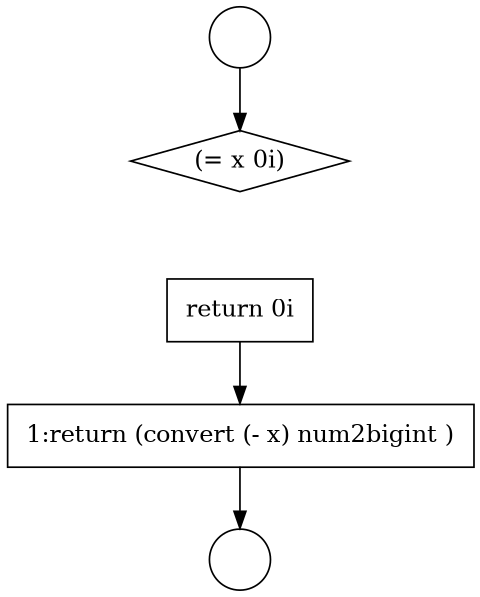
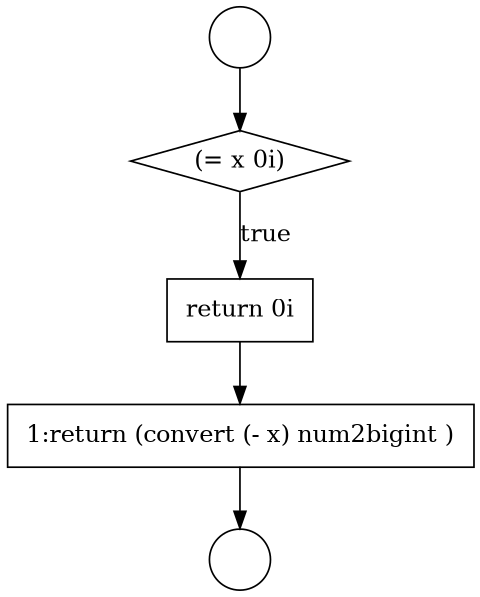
edge "(= x 0i)" -> "return 0i": added, label "true"
